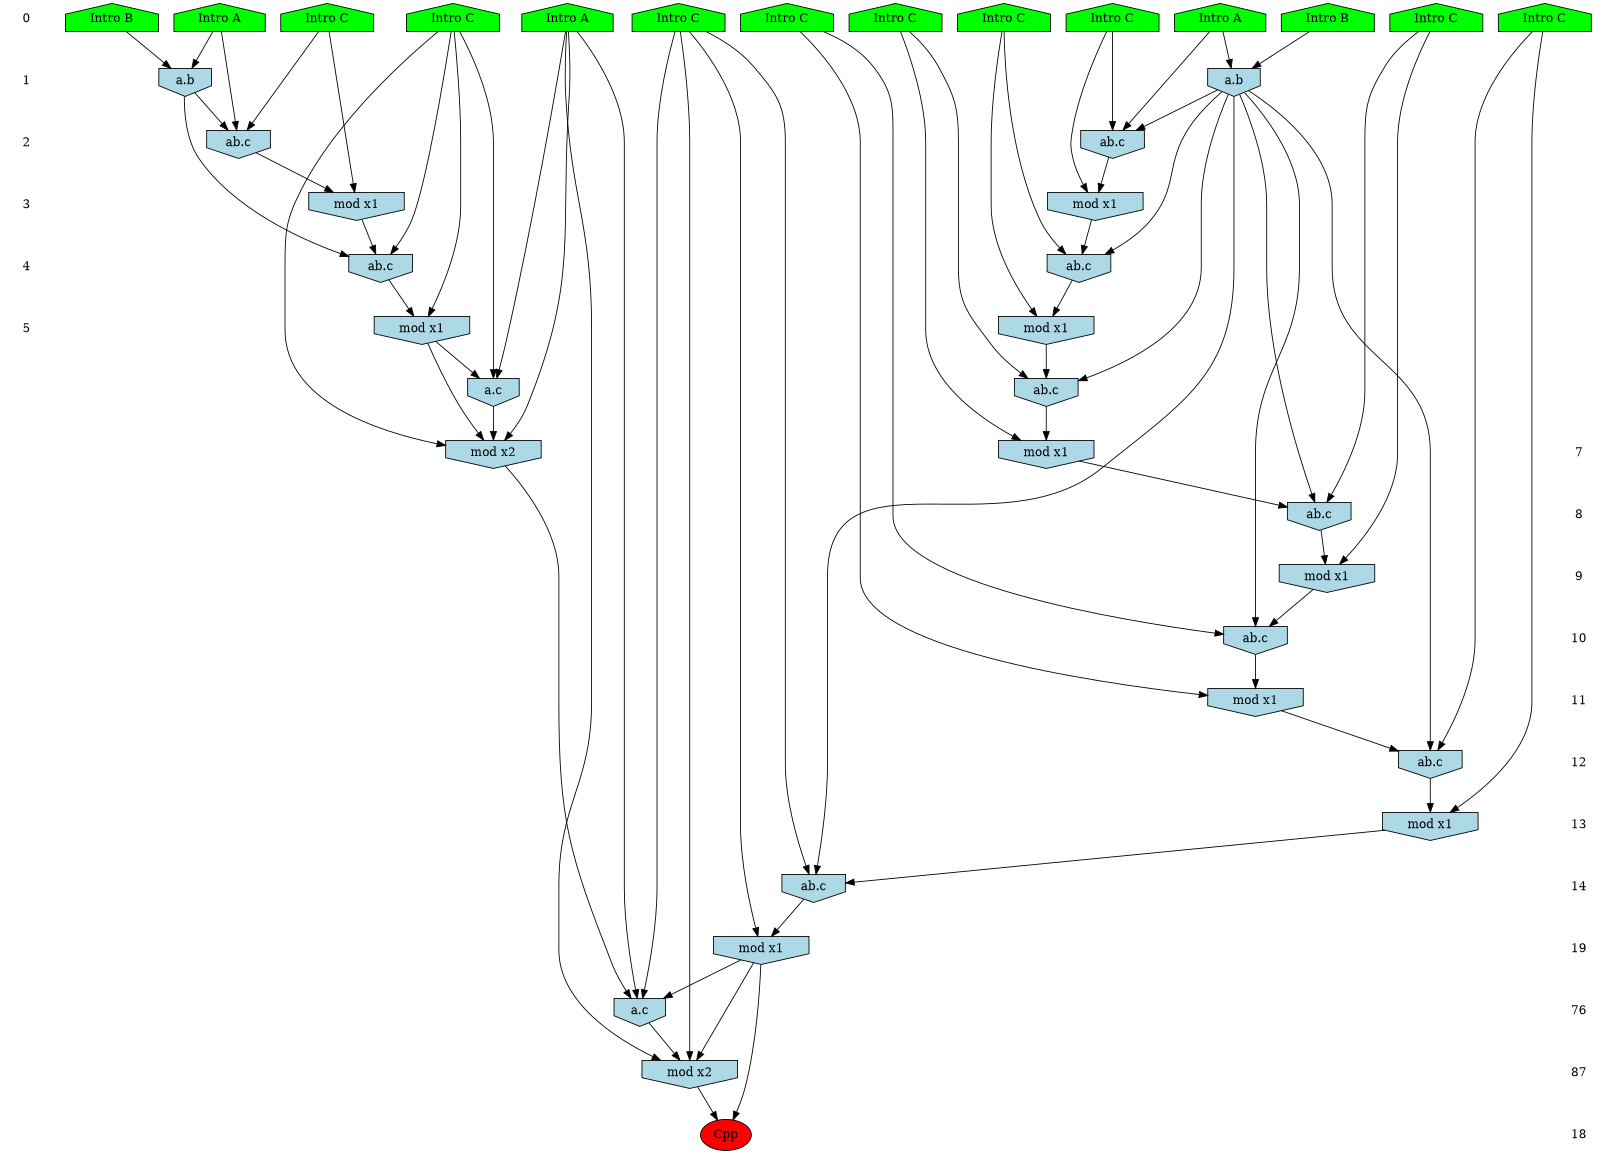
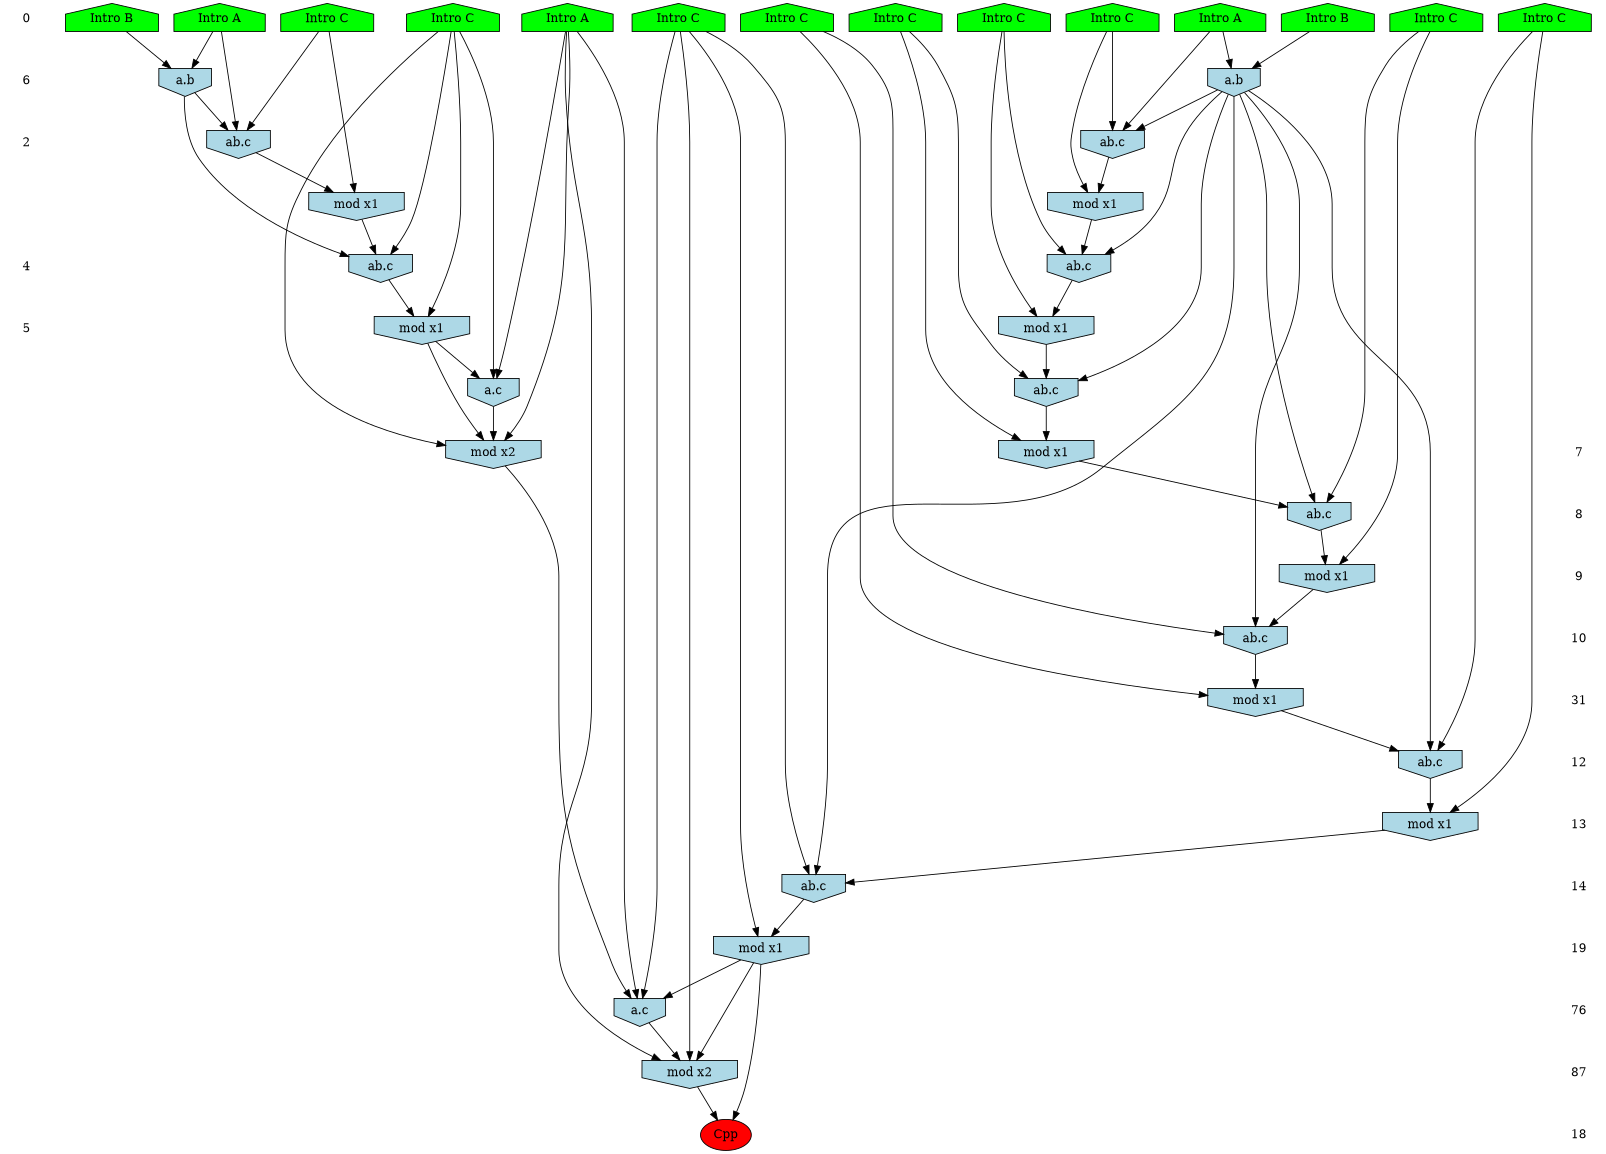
node "1": label "1" -> "6"
node "3": removed
node "11": label "11" -> "31"
